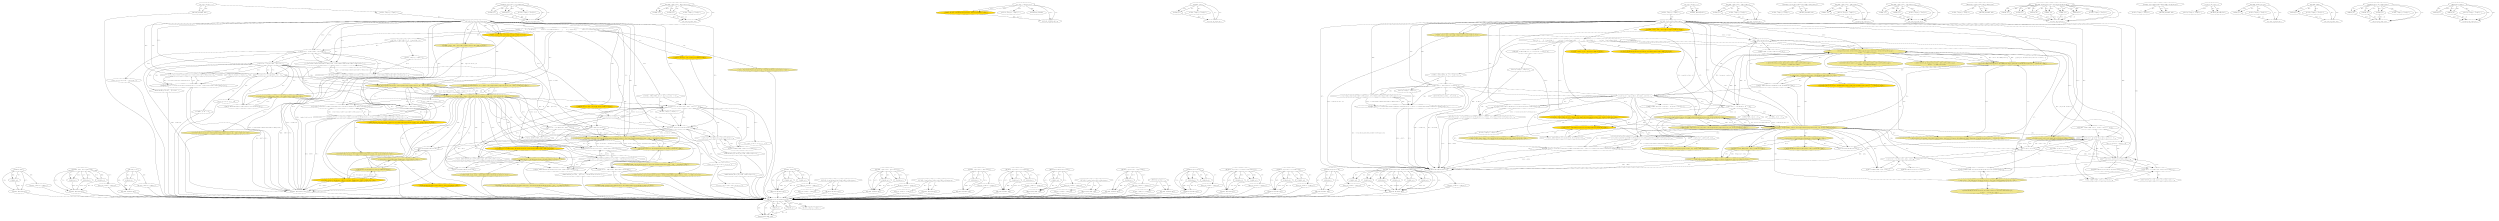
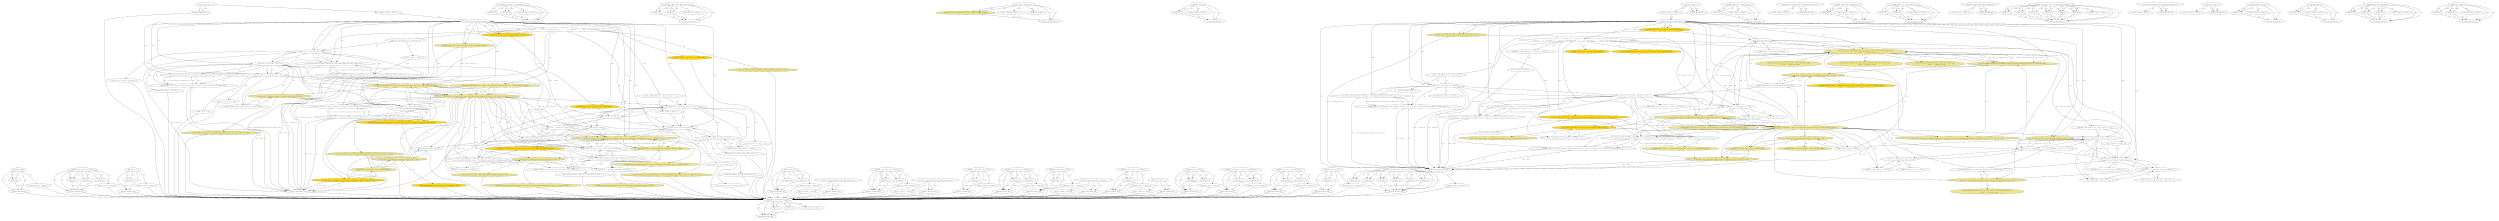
node "<(PARAM,mojom::PushDeliveryStatus status)<SUB>17</SUB>>": fillcolor gold -> khaki
